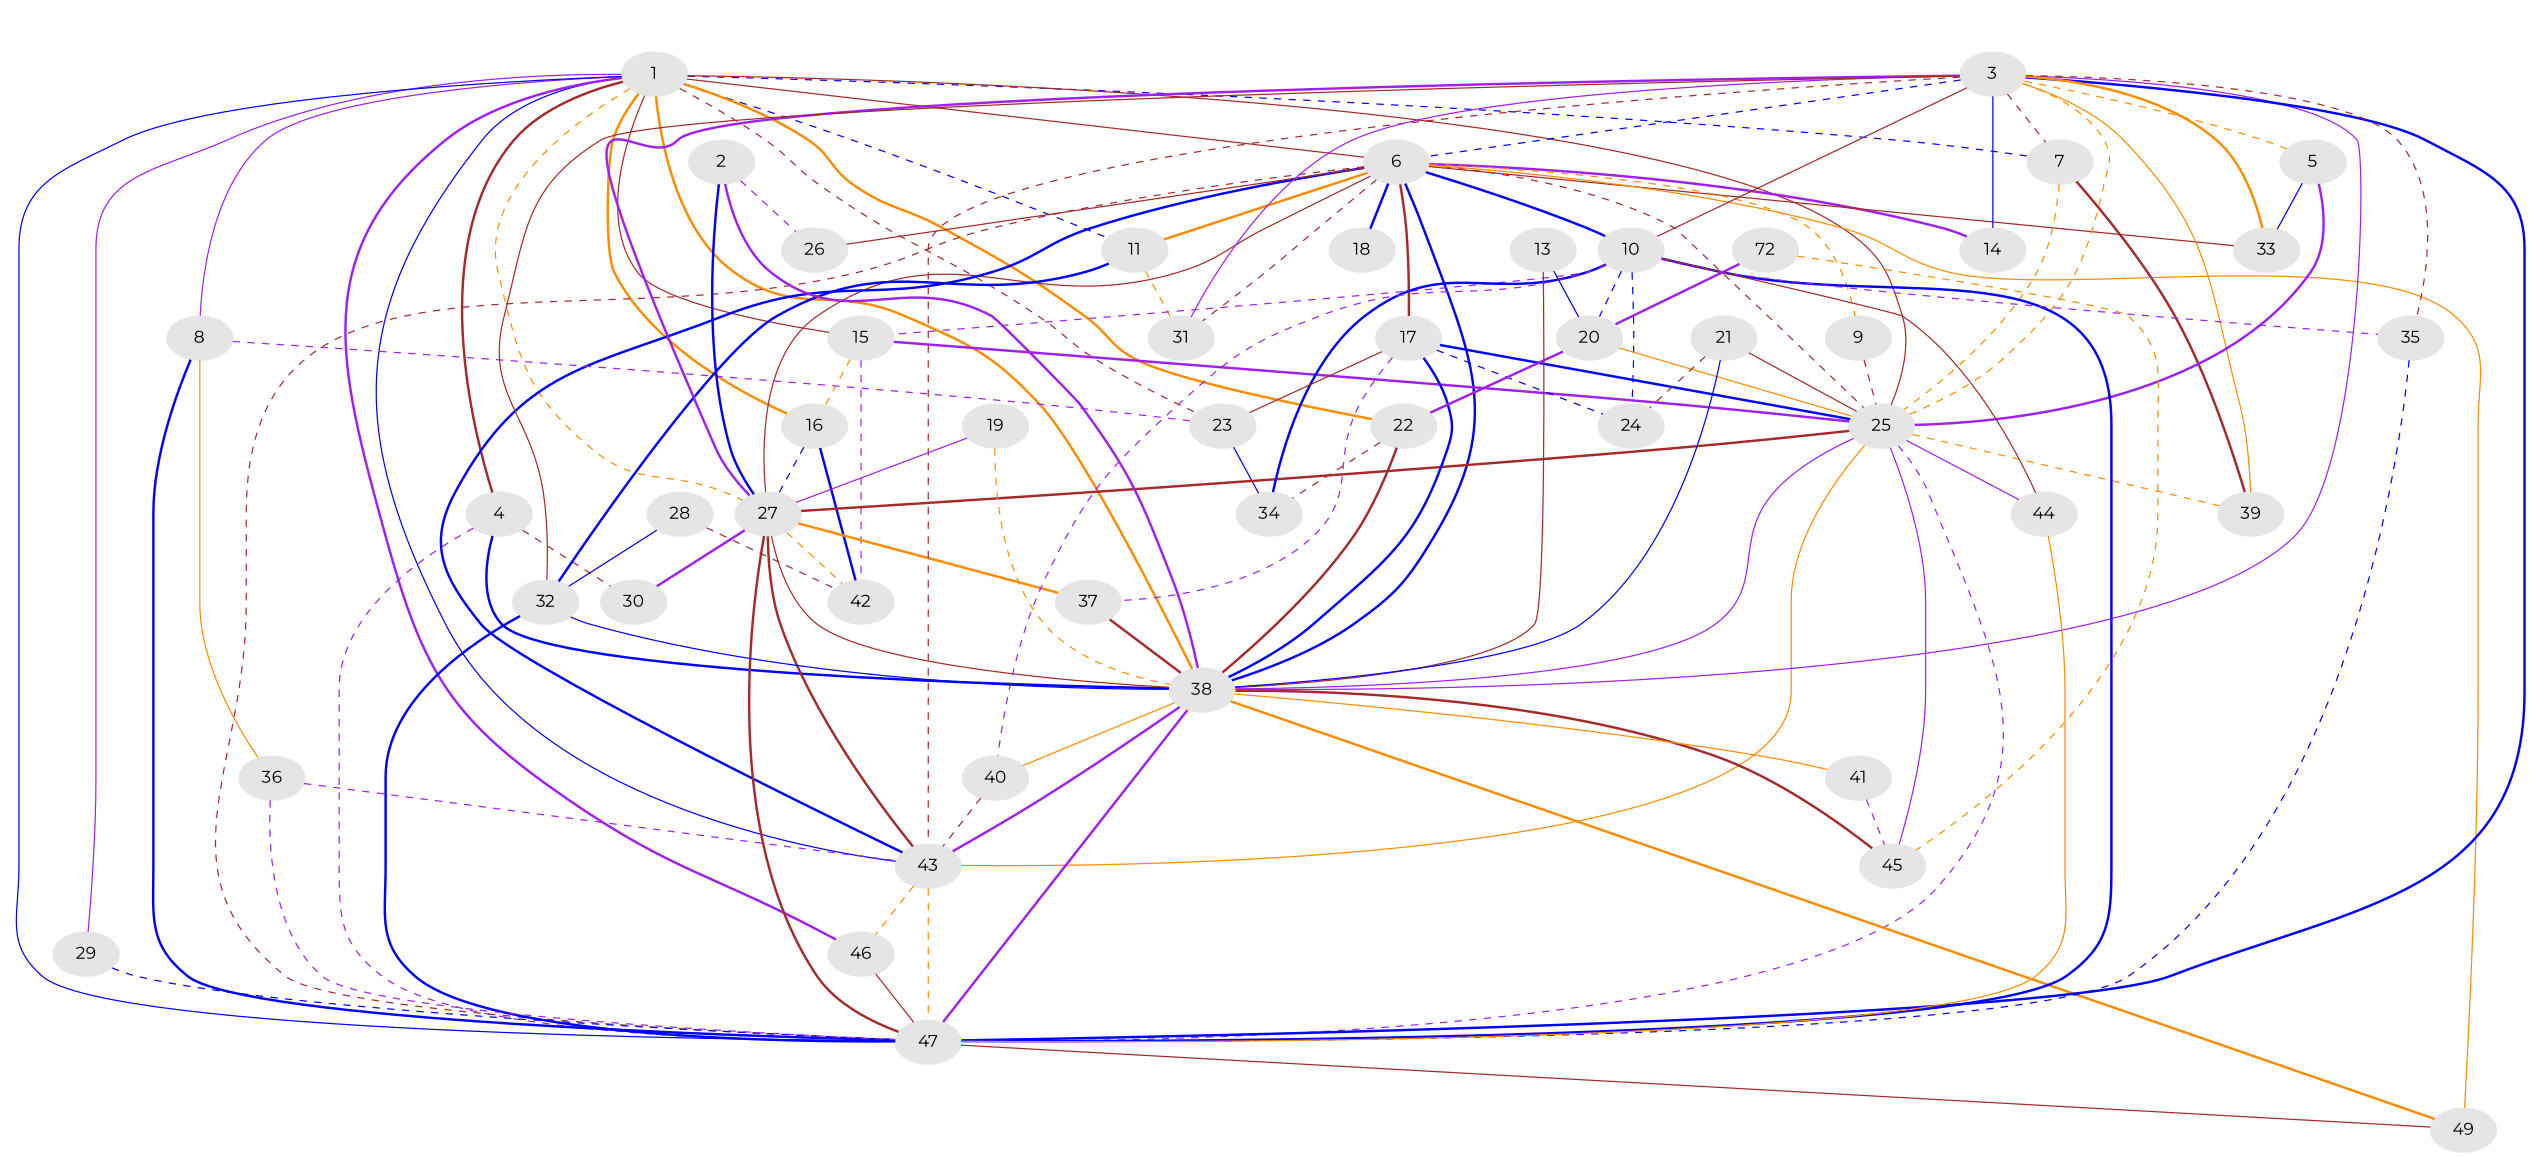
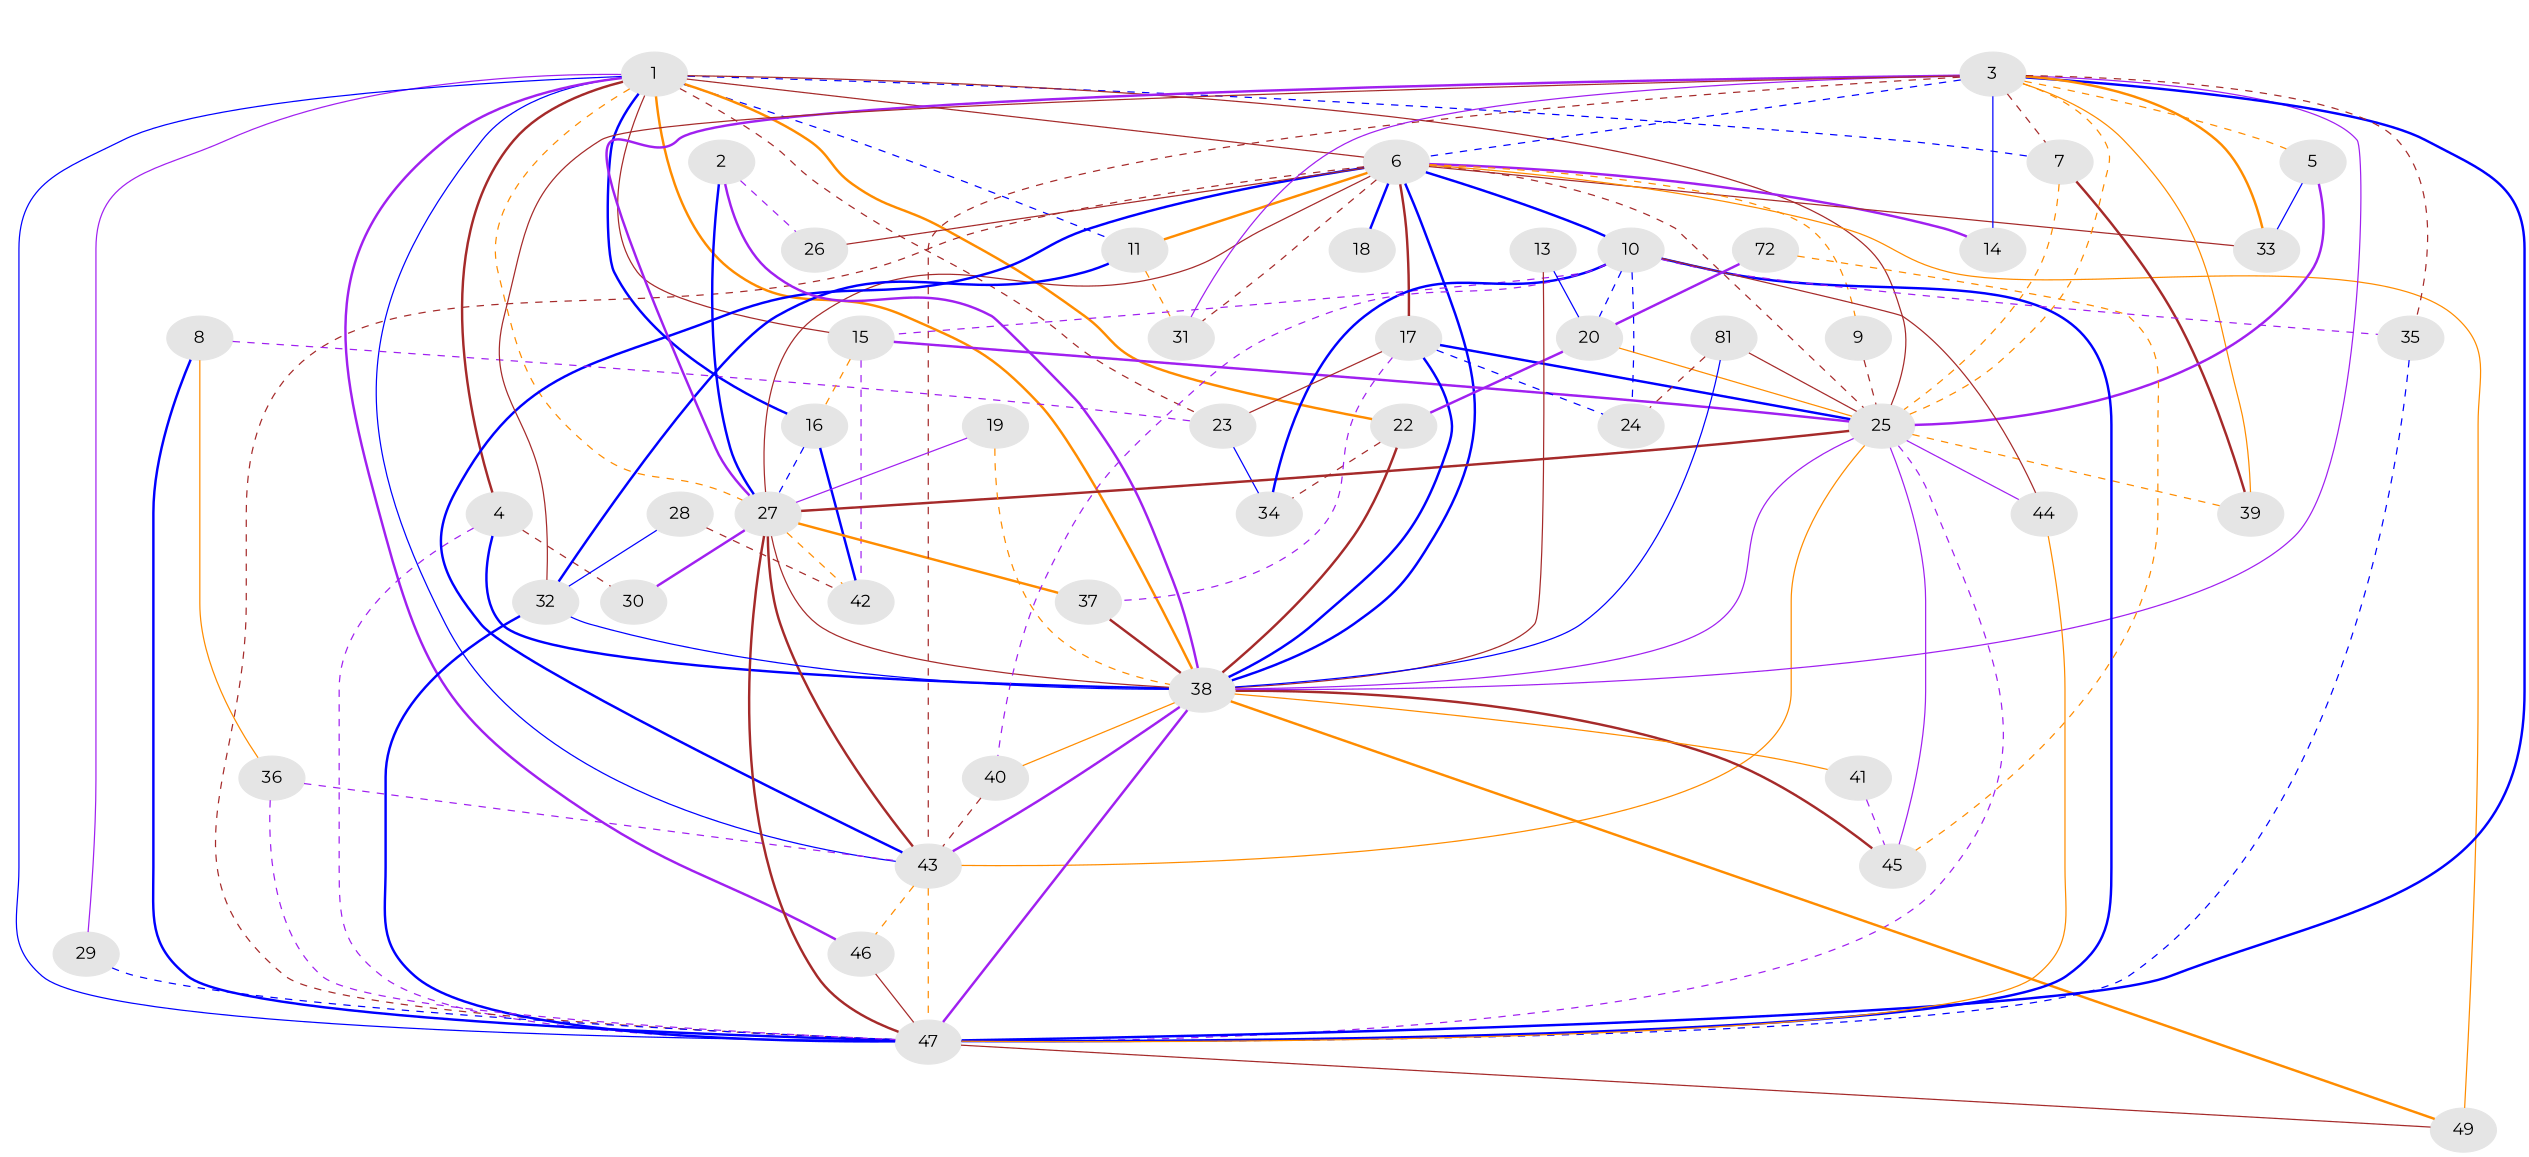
edge "1" -- "8": removed
edge "3" -- "10": removed
edge "1" -- "16": color darkorange -> blue
node "21": label "21" -> "81"
